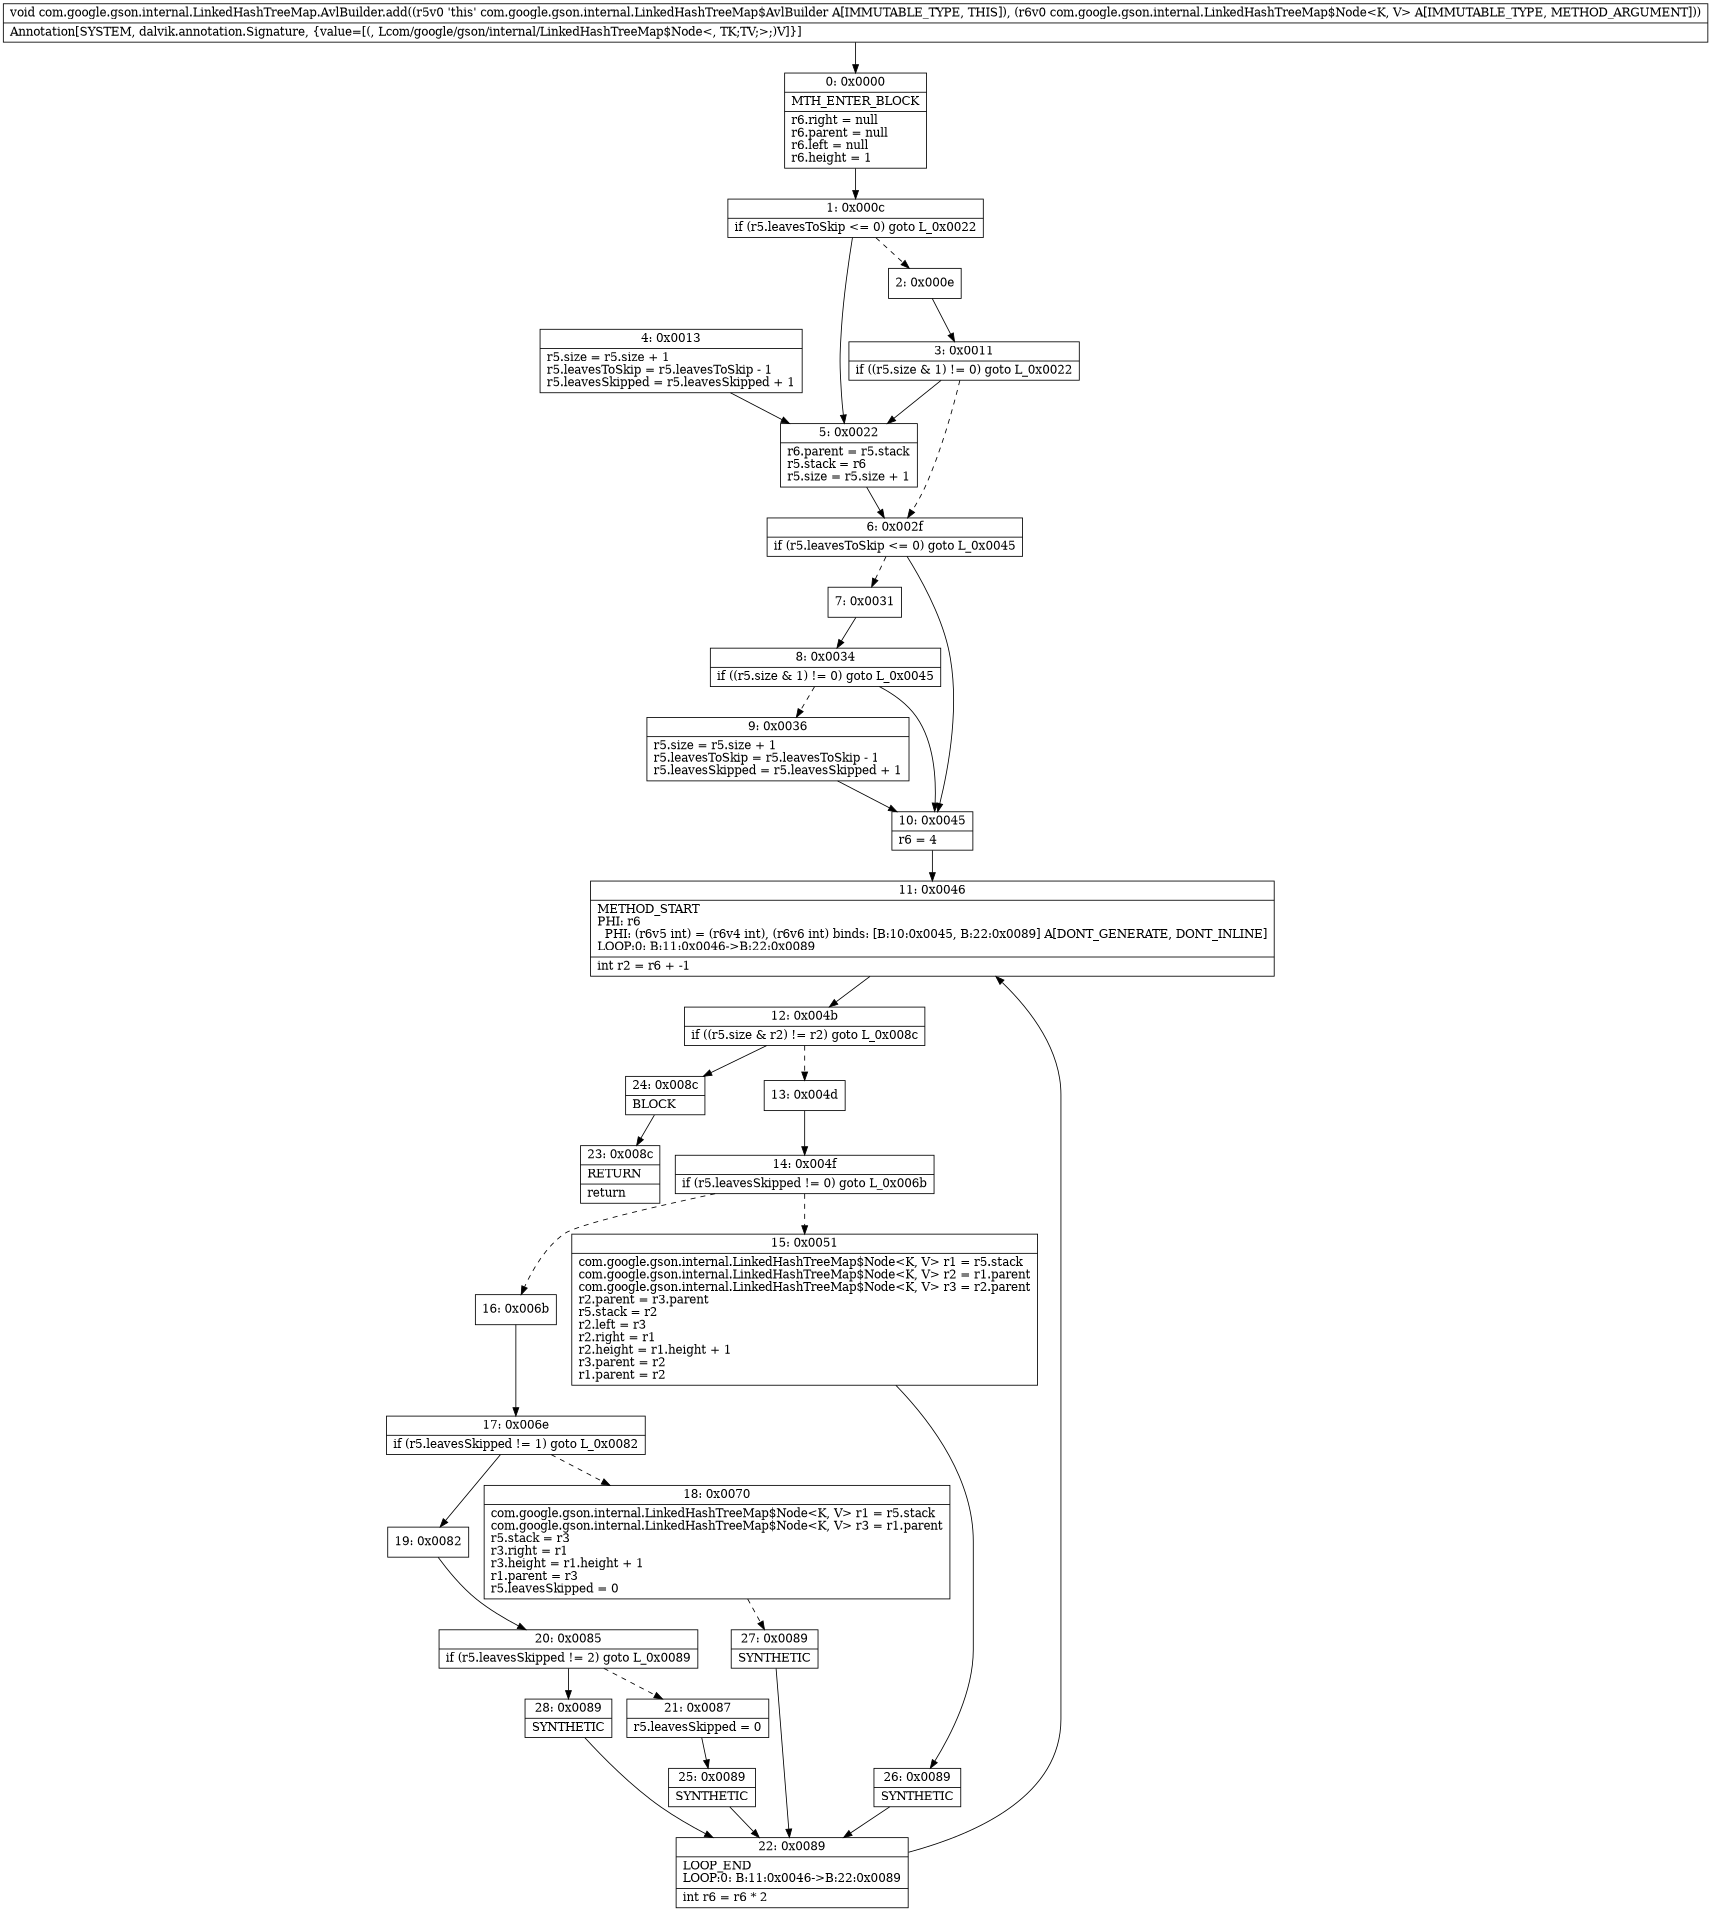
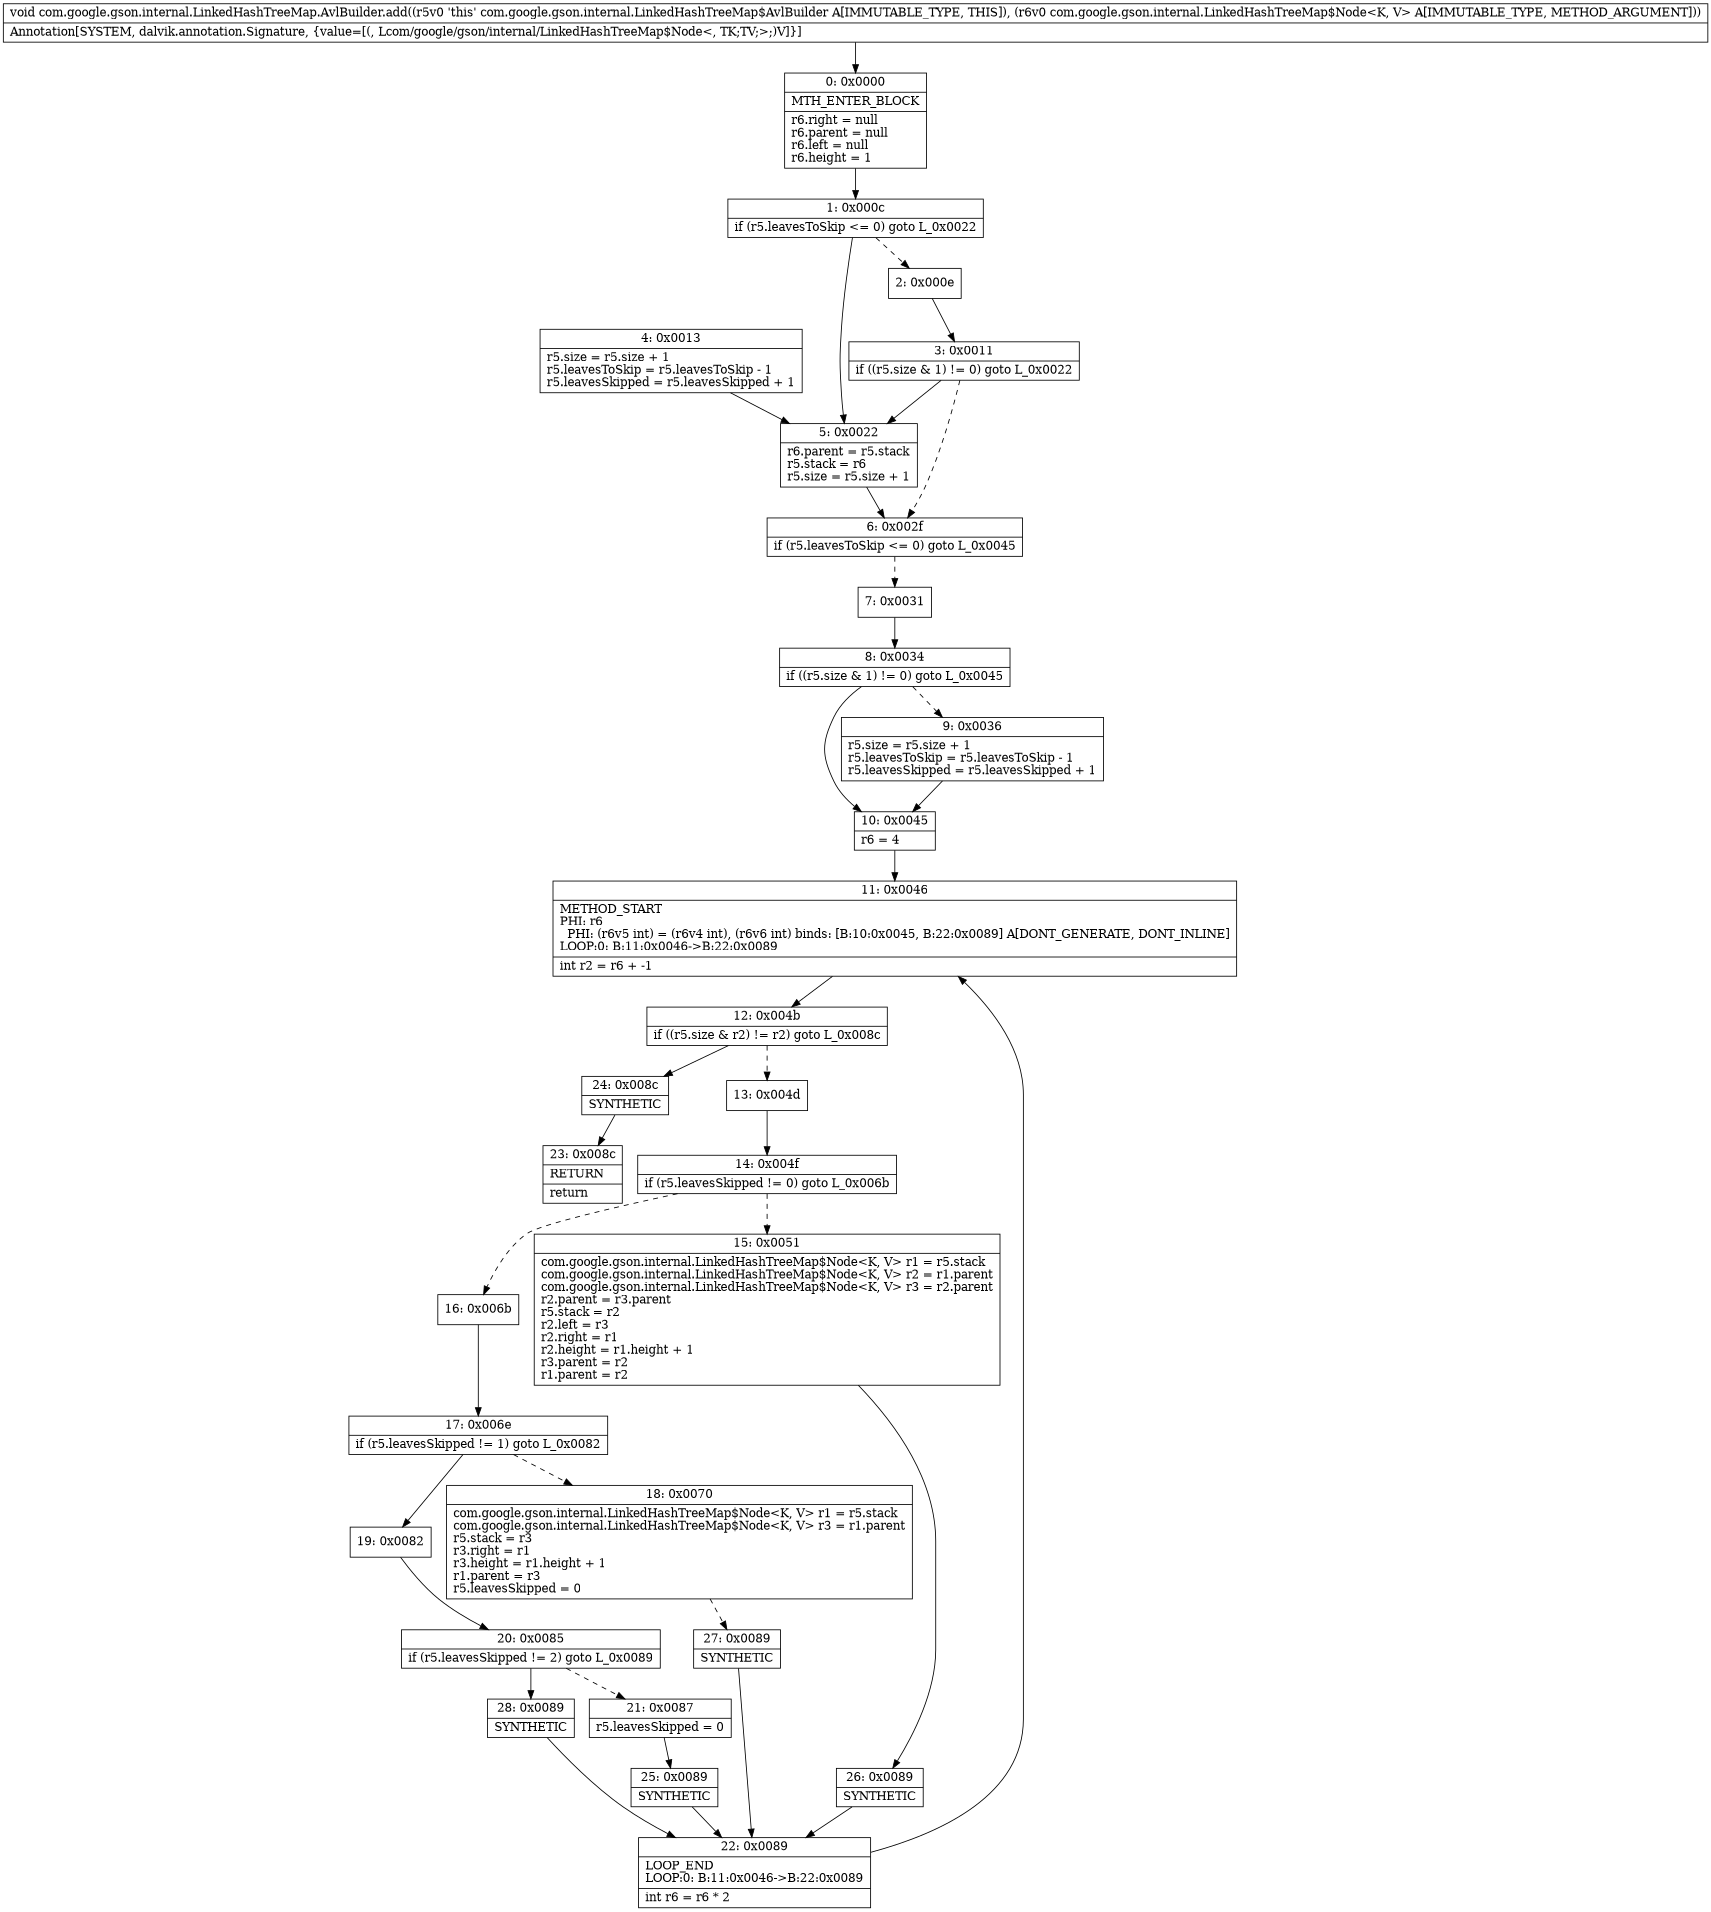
edge "6: 0x002f" -> "10: 0x0045": removed
node "24: 0x008c": text "BLOCK" -> "SYNTHETIC"
